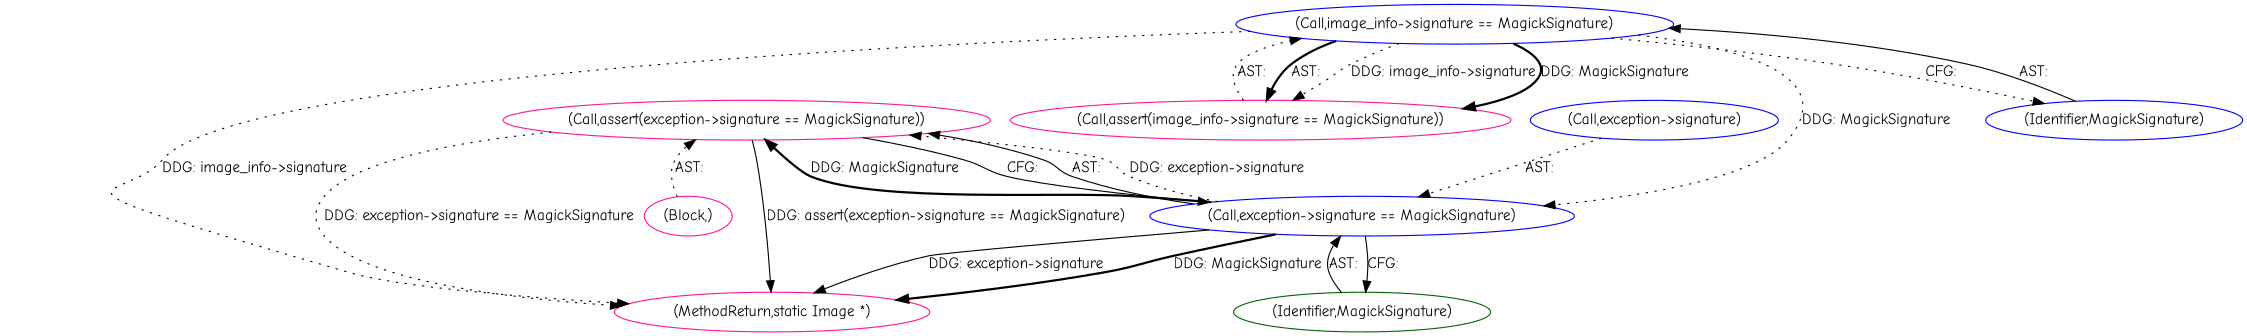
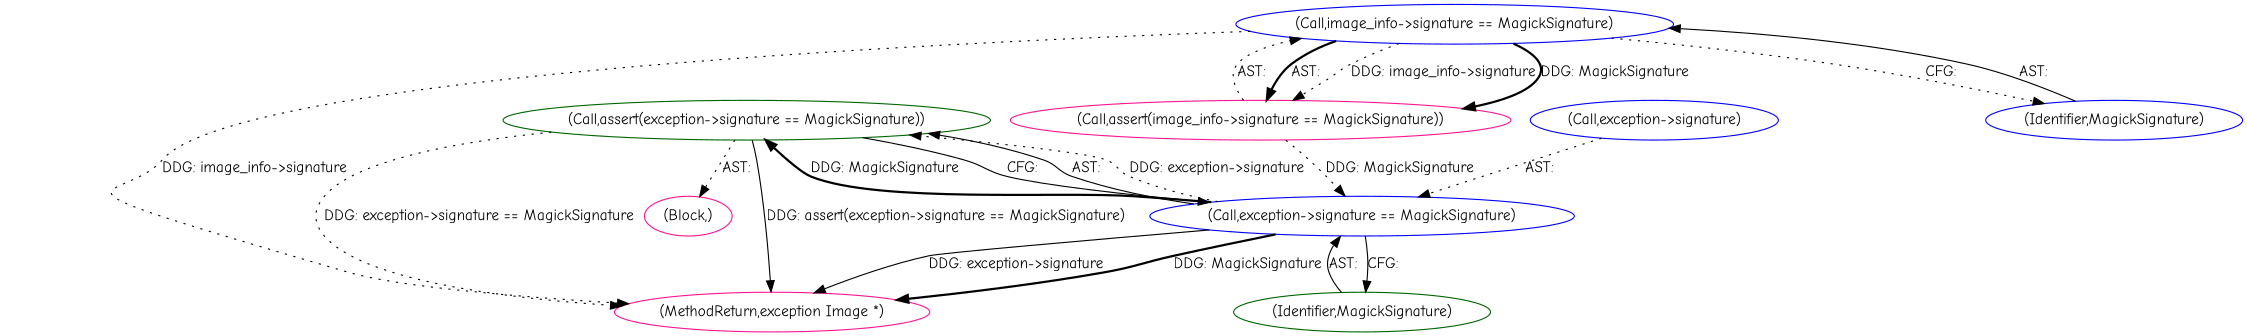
node "(Call,assert(exception->signature == MagickSignature))": color deeppink -> darkgreen
edge "(Call,image_info->signature == MagickSignature)" -> "(Call,exception->signature == MagickSignature)": now "(Call,assert(image_info->signature == MagickSignature))" -> "(Call,exception->signature == MagickSignature)"
edge "(Block,)" -> "(Call,assert(exception->signature == MagickSignature))": reversed
node "(MethodReturn,static Image *)": label "(MethodReturn,static Image *)" -> "(MethodReturn,exception Image *)"
